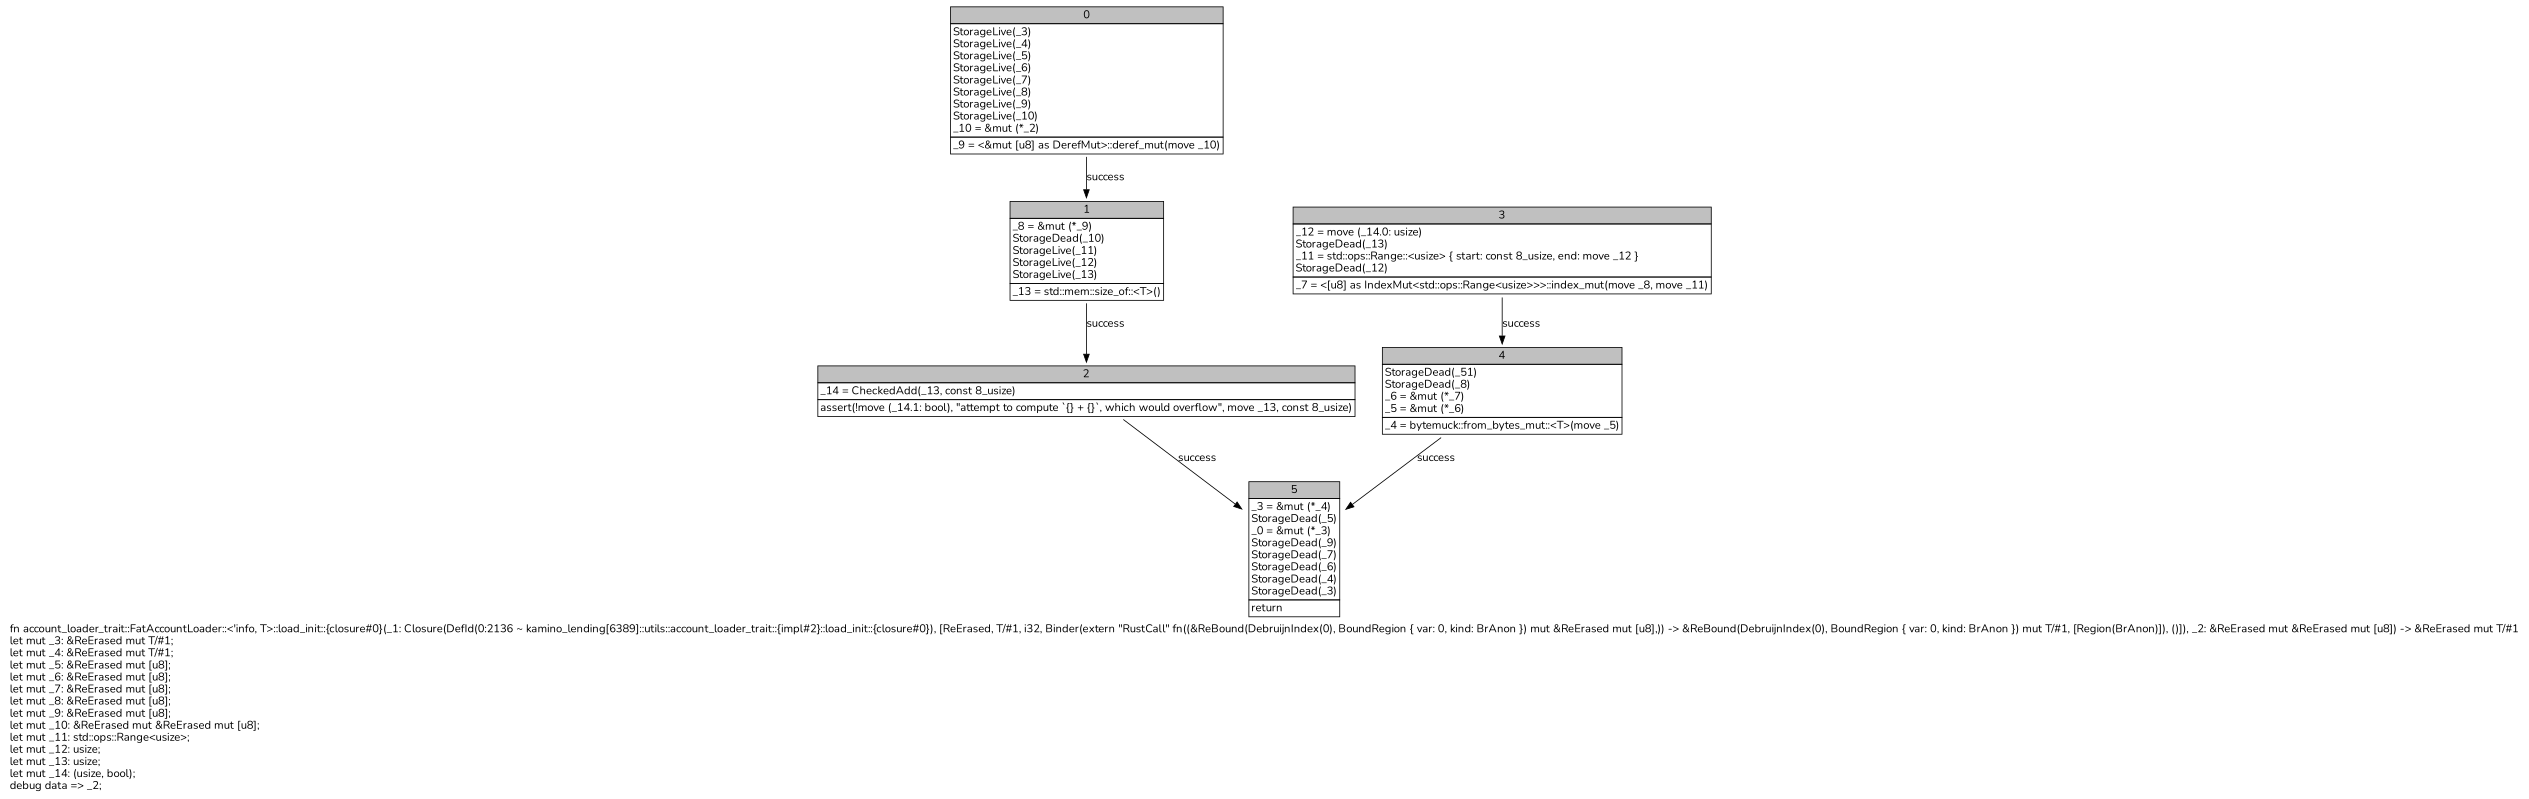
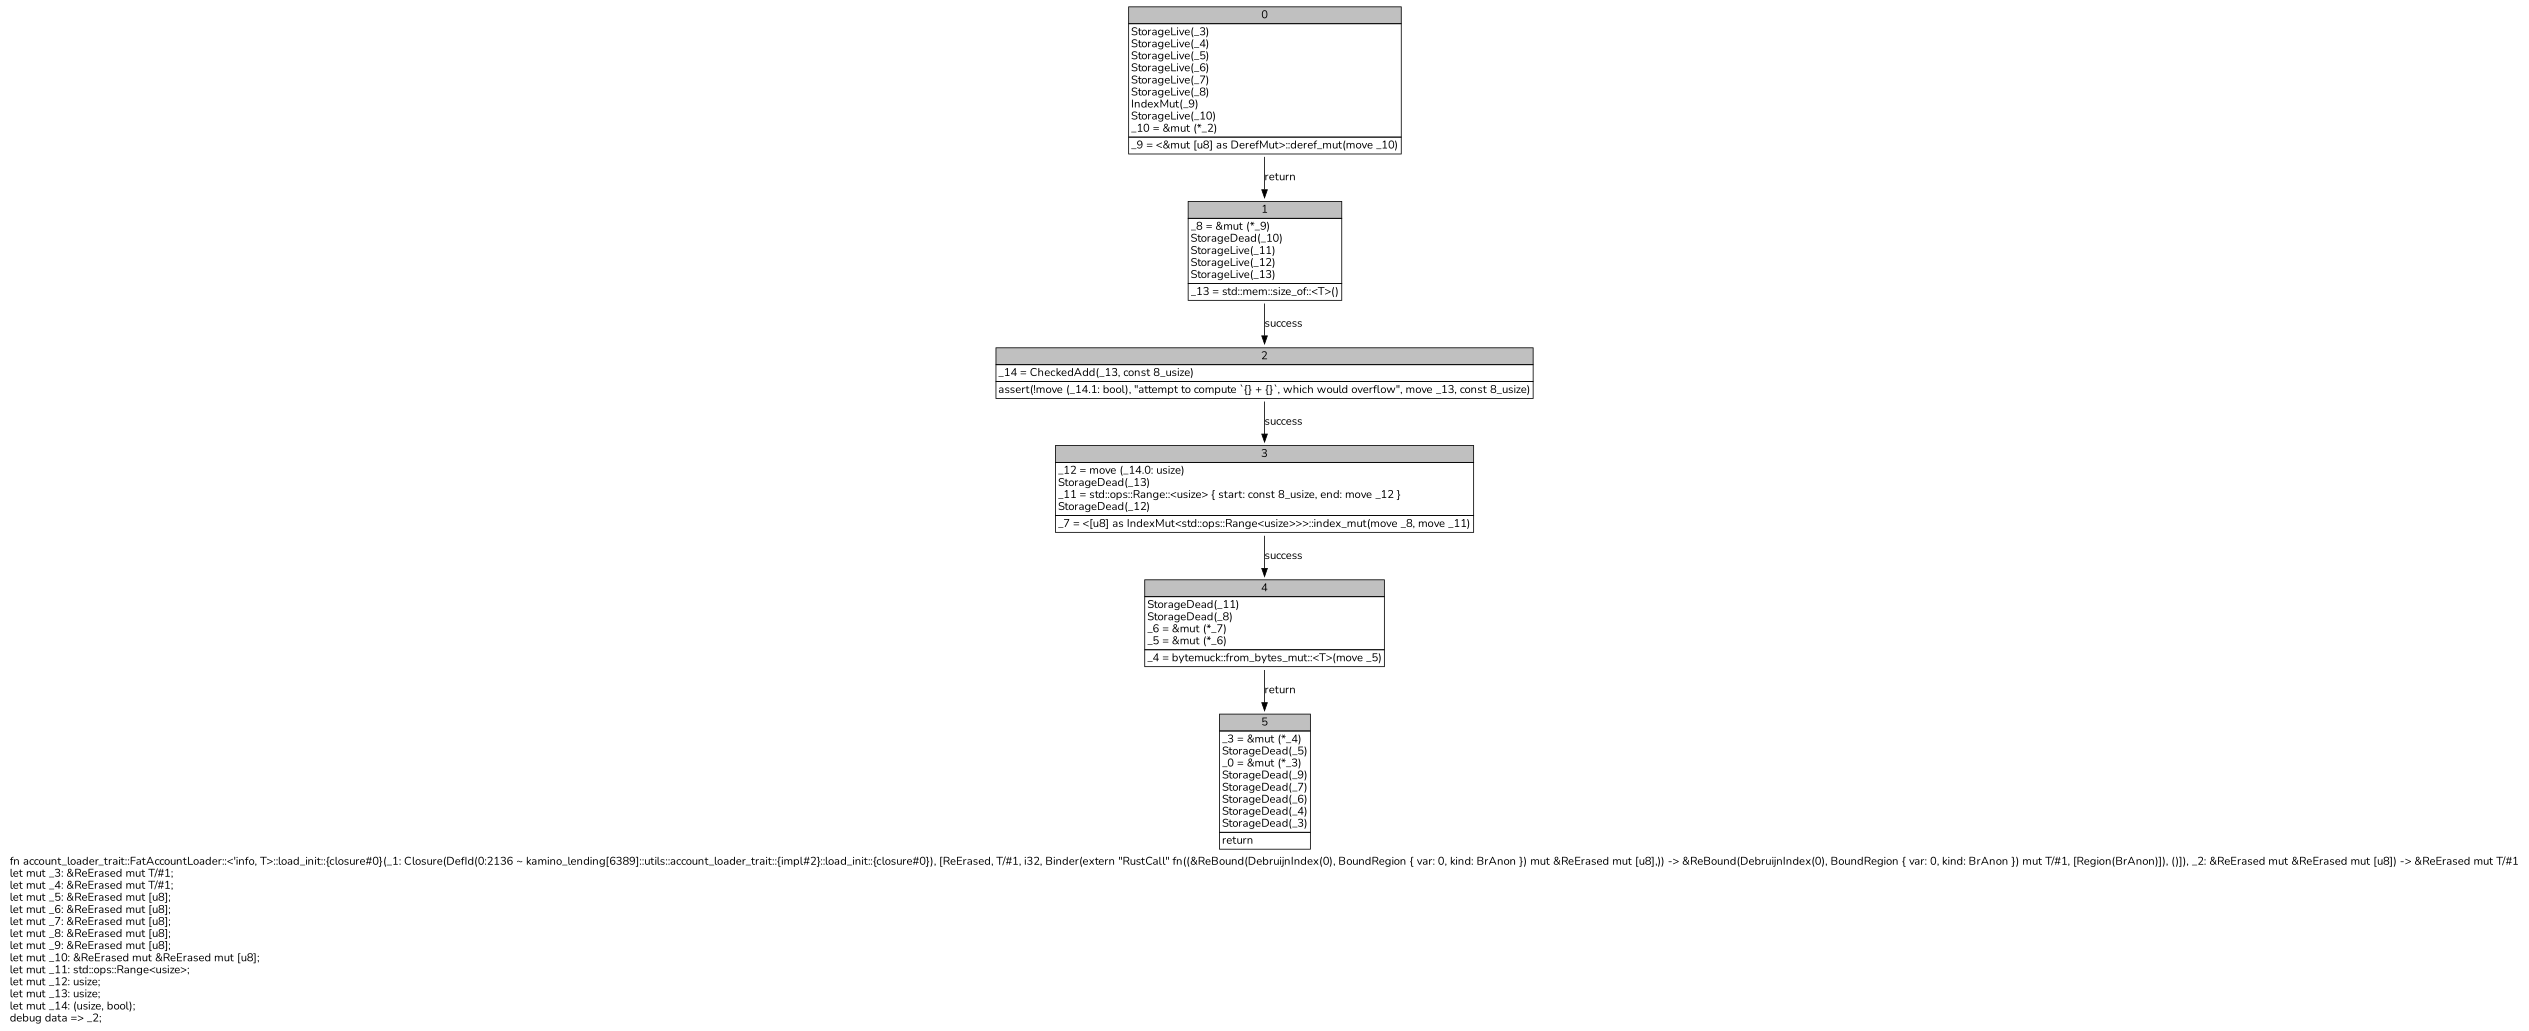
node "0": text "StorageLive(_9)" -> "IndexMut(_9)"
edge "0" -> "1": label "success" -> "return"
node "4": text "StorageDead(_51)" -> "StorageDead(_11)"
edge "4" -> "5": label "success" -> "return"
edge "2" -> "5": now "2" -> "3"
